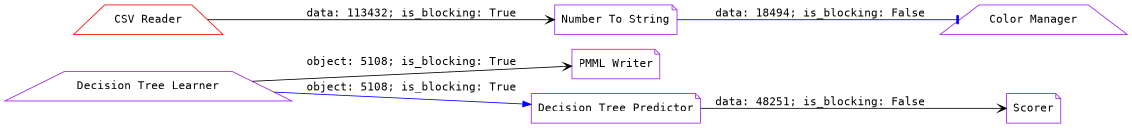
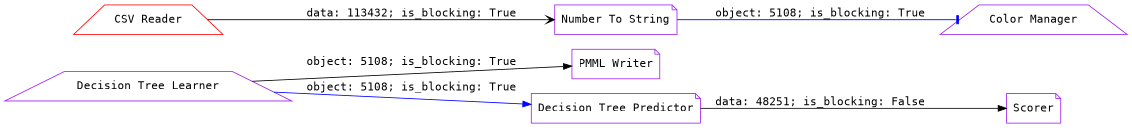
edge "Number To String" -> "Color Manager": label "data: 18494; is_blocking: False" -> "object: 5108; is_blocking: True"
edge "Decision Tree Learner" -> "PMML Writer": arrowhead vee -> normal
edge "Decision Tree Predictor" -> "Scorer": arrowhead vee -> normal
